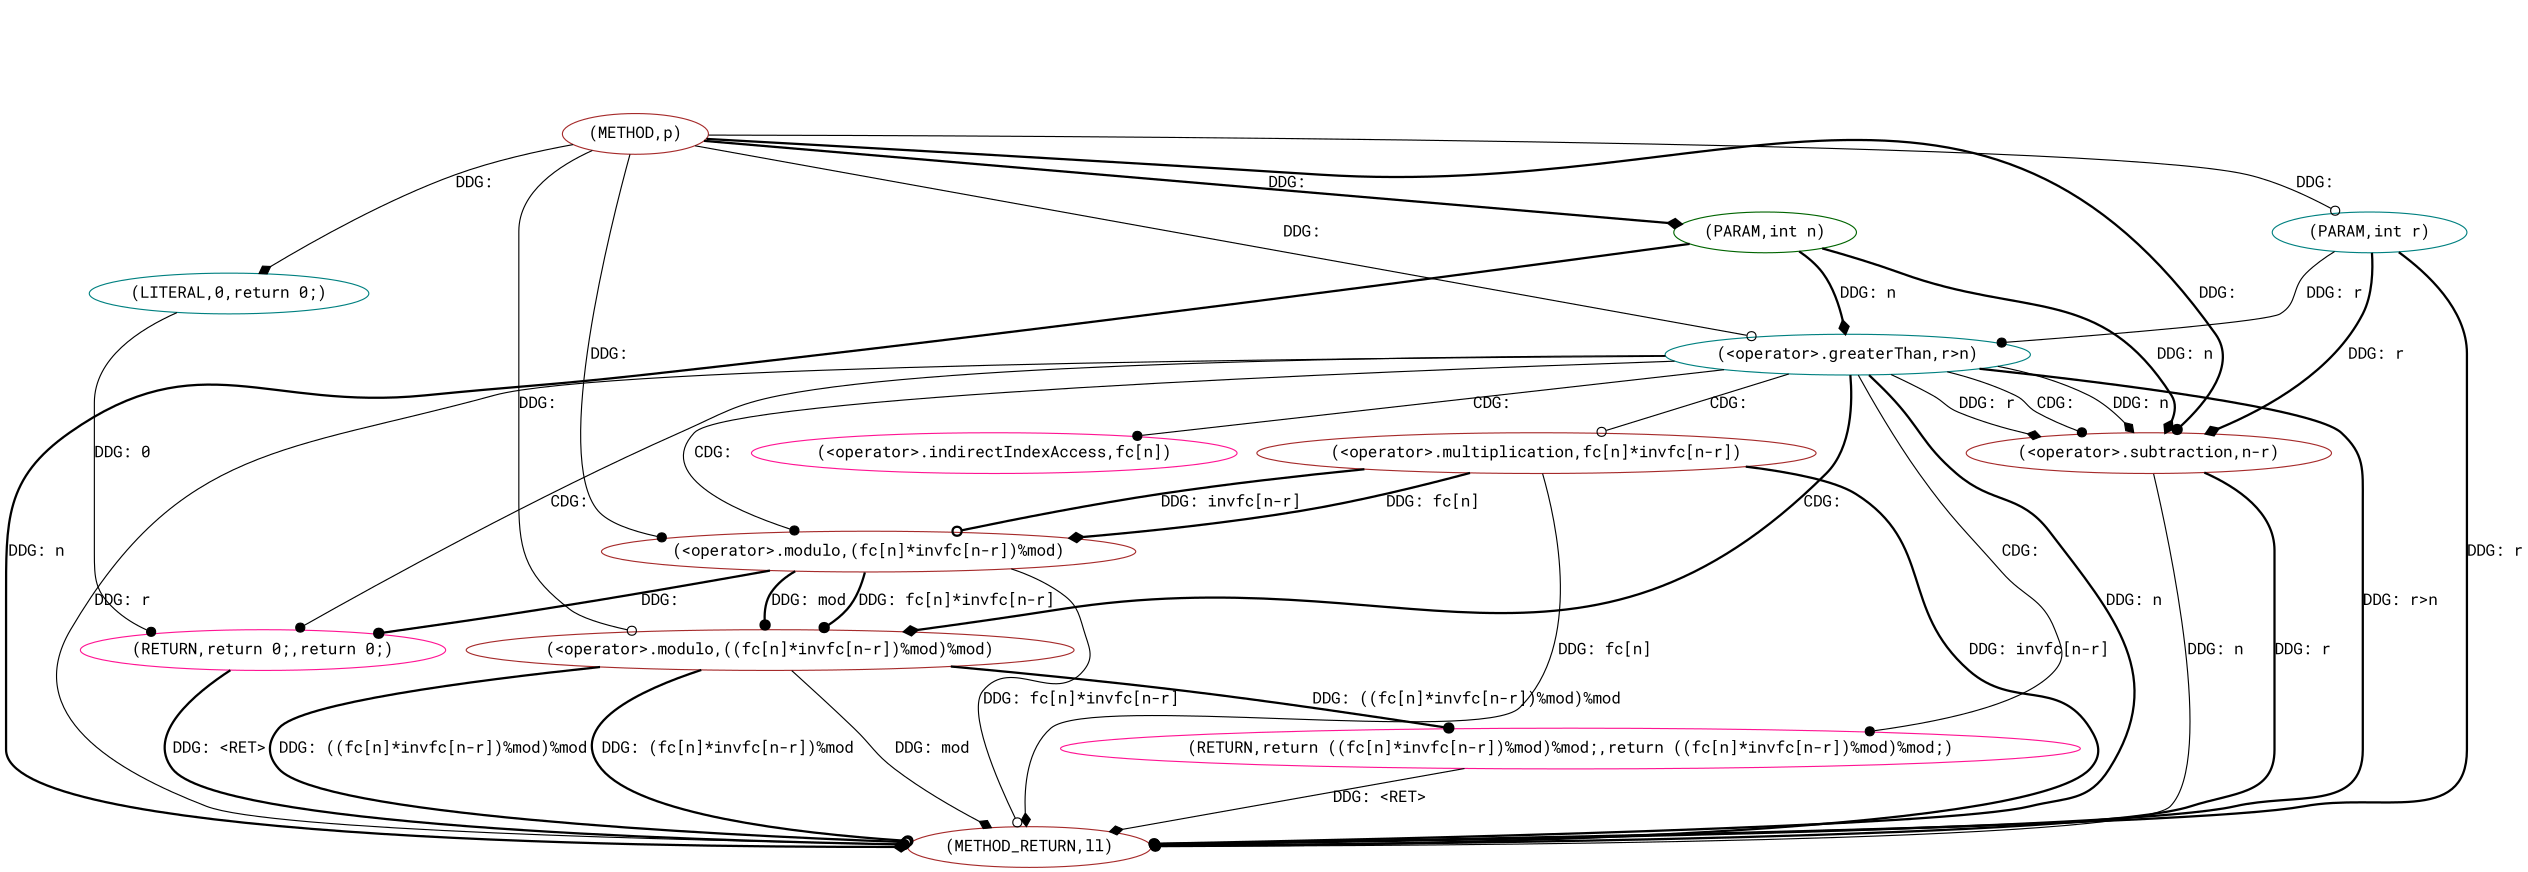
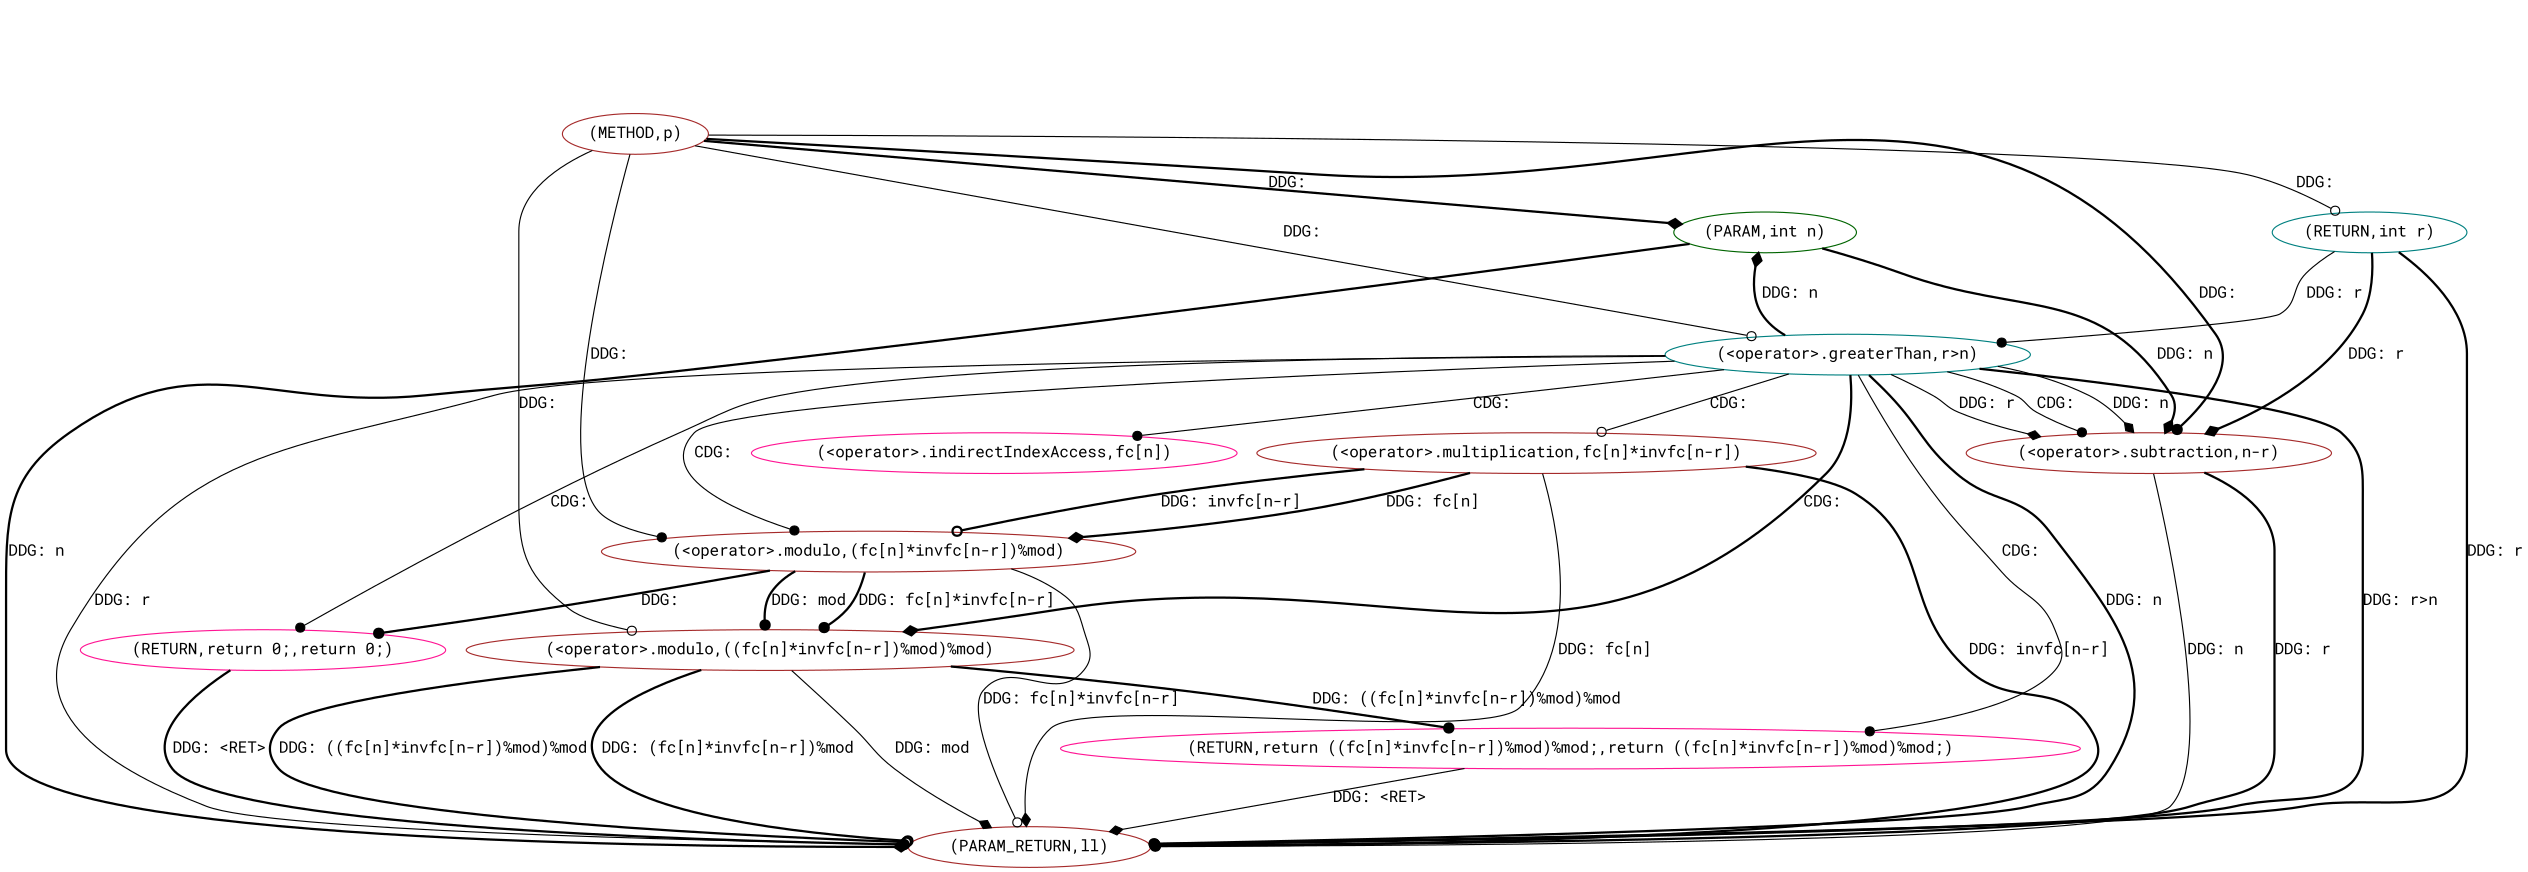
node "(PARAM,int r)": label "(PARAM,int r)" -> "(RETURN,int r)"
edge "(PARAM,int n)" -> "(<operator>.greaterThan,r>n)": reversed
node "(LITERAL,0,return 0;)": removed
node "(METHOD_RETURN,ll)": label "(METHOD_RETURN,ll)" -> "(PARAM_RETURN,ll)"
